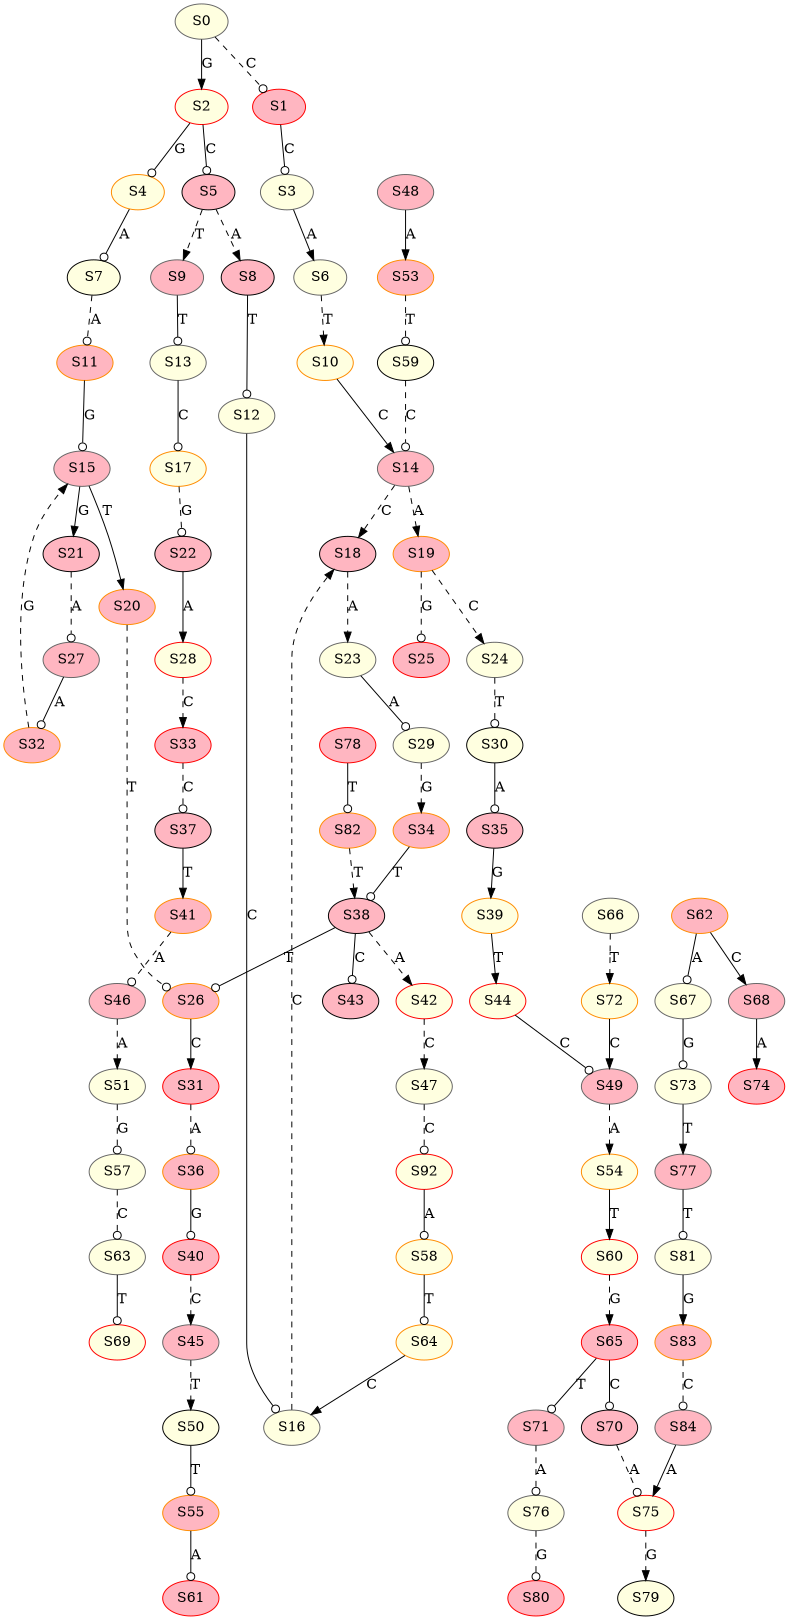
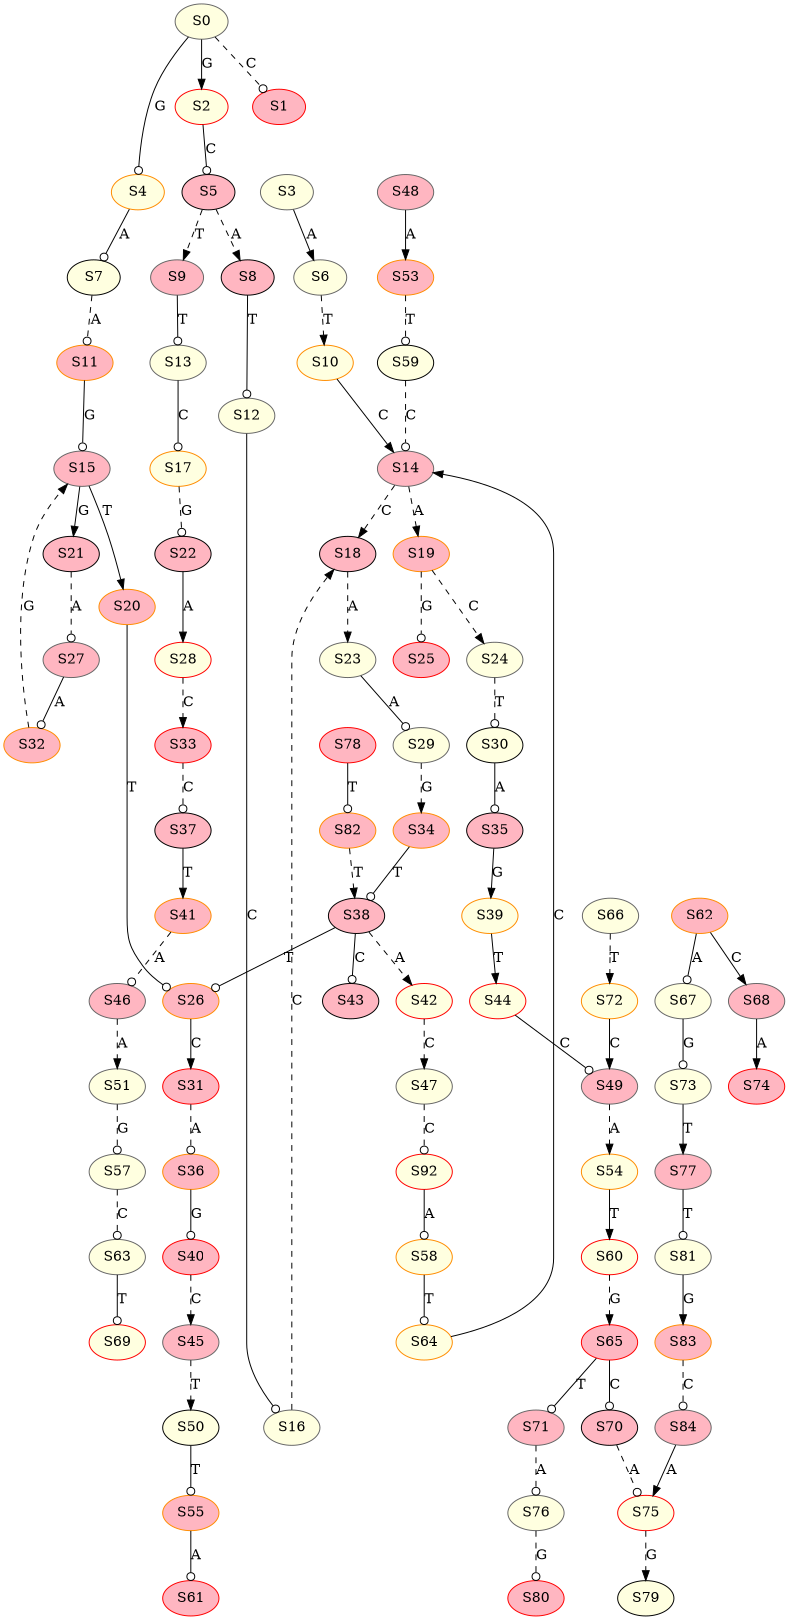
edge "S2" -> "S4": now "S0" -> "S4"
edge "S1" -> "S3": removed, label "C"
edge "S20" -> "S26": style dashed -> solid
edge "S64" -> "S16": now "S64" -> "S14"
